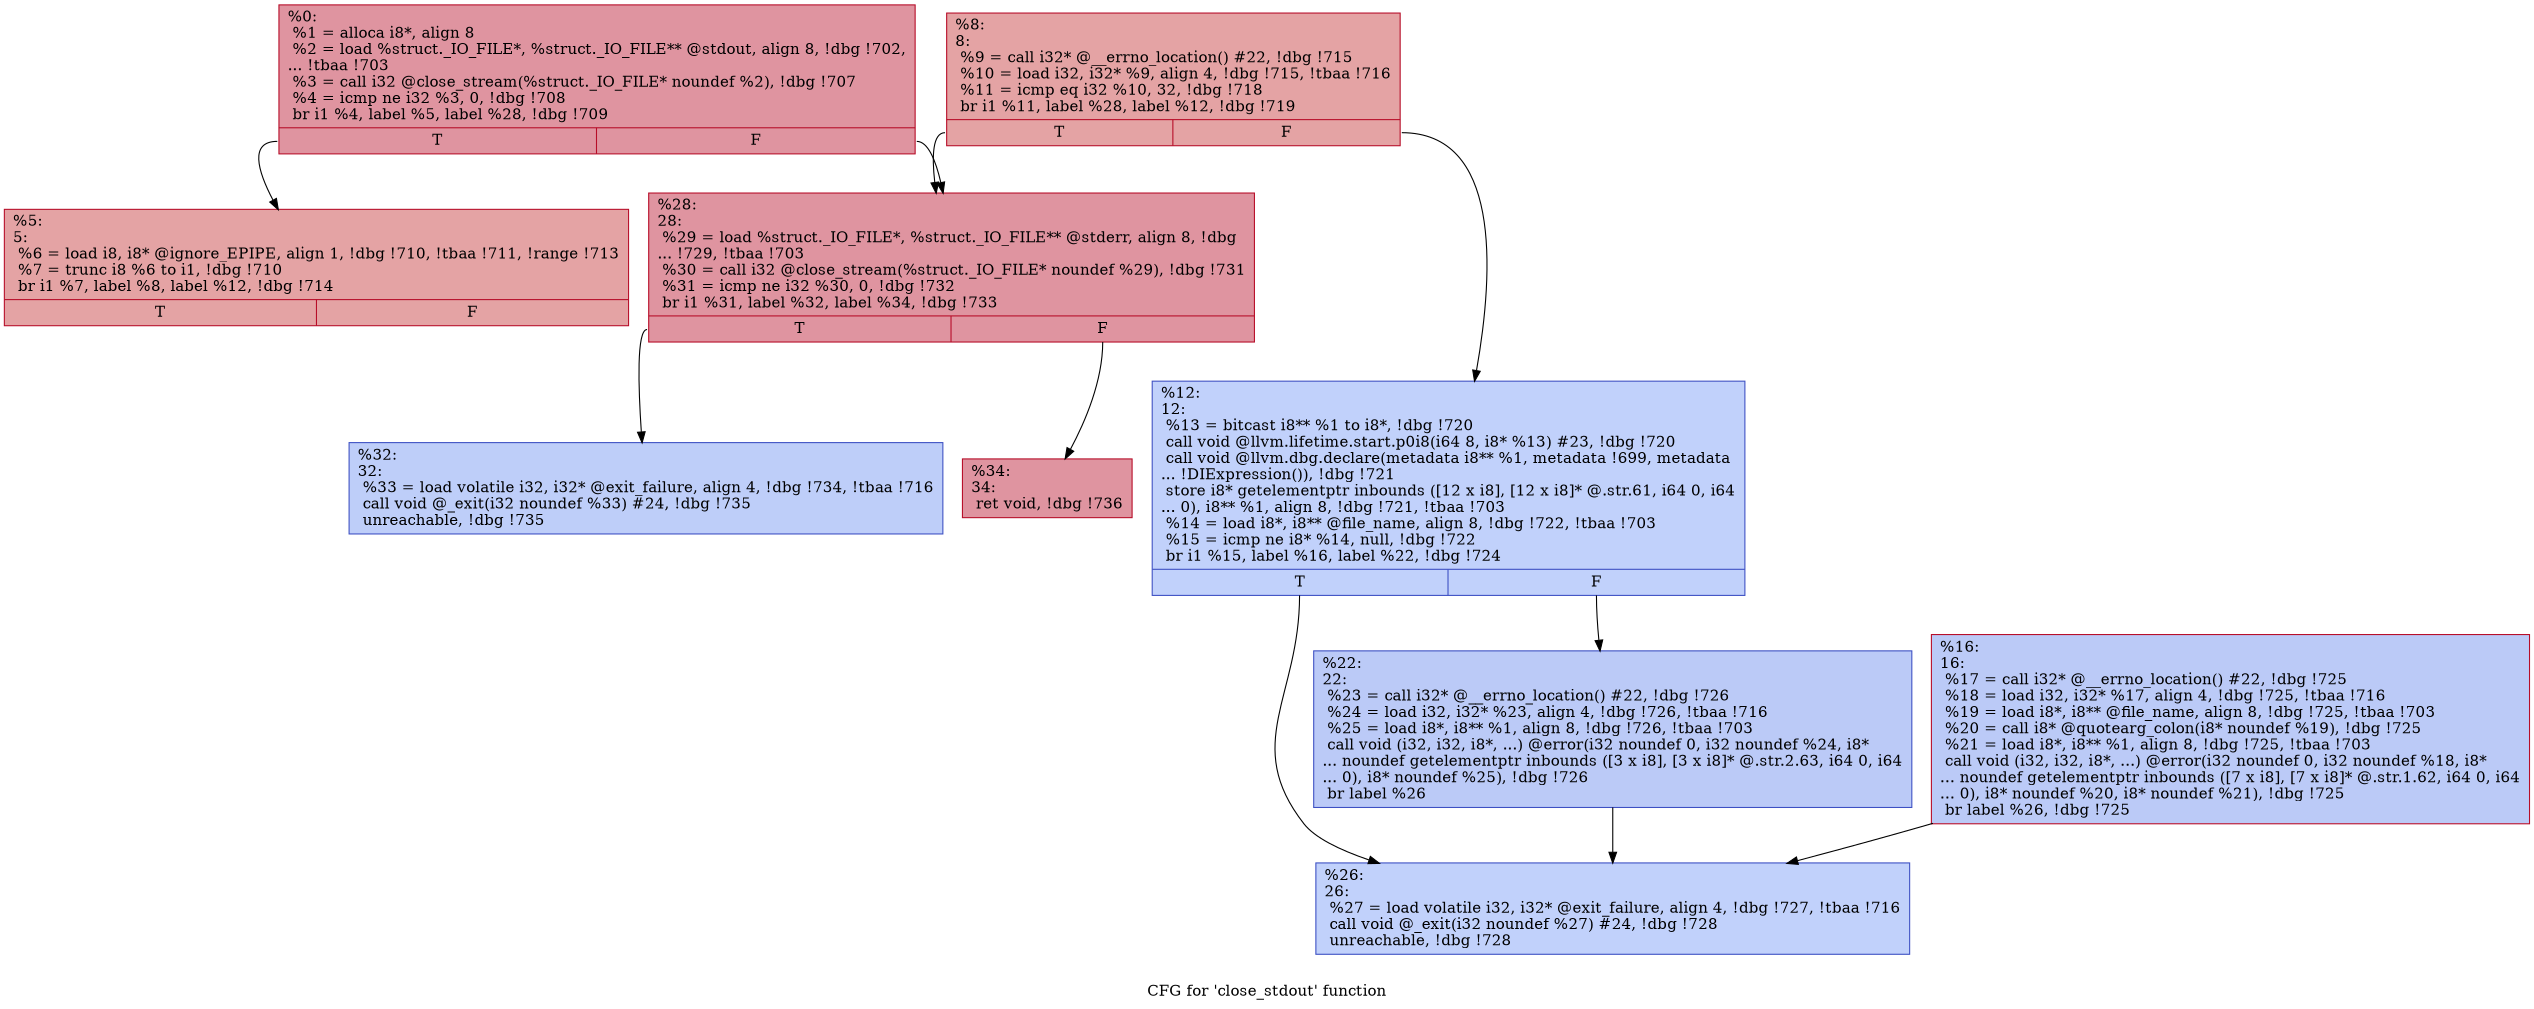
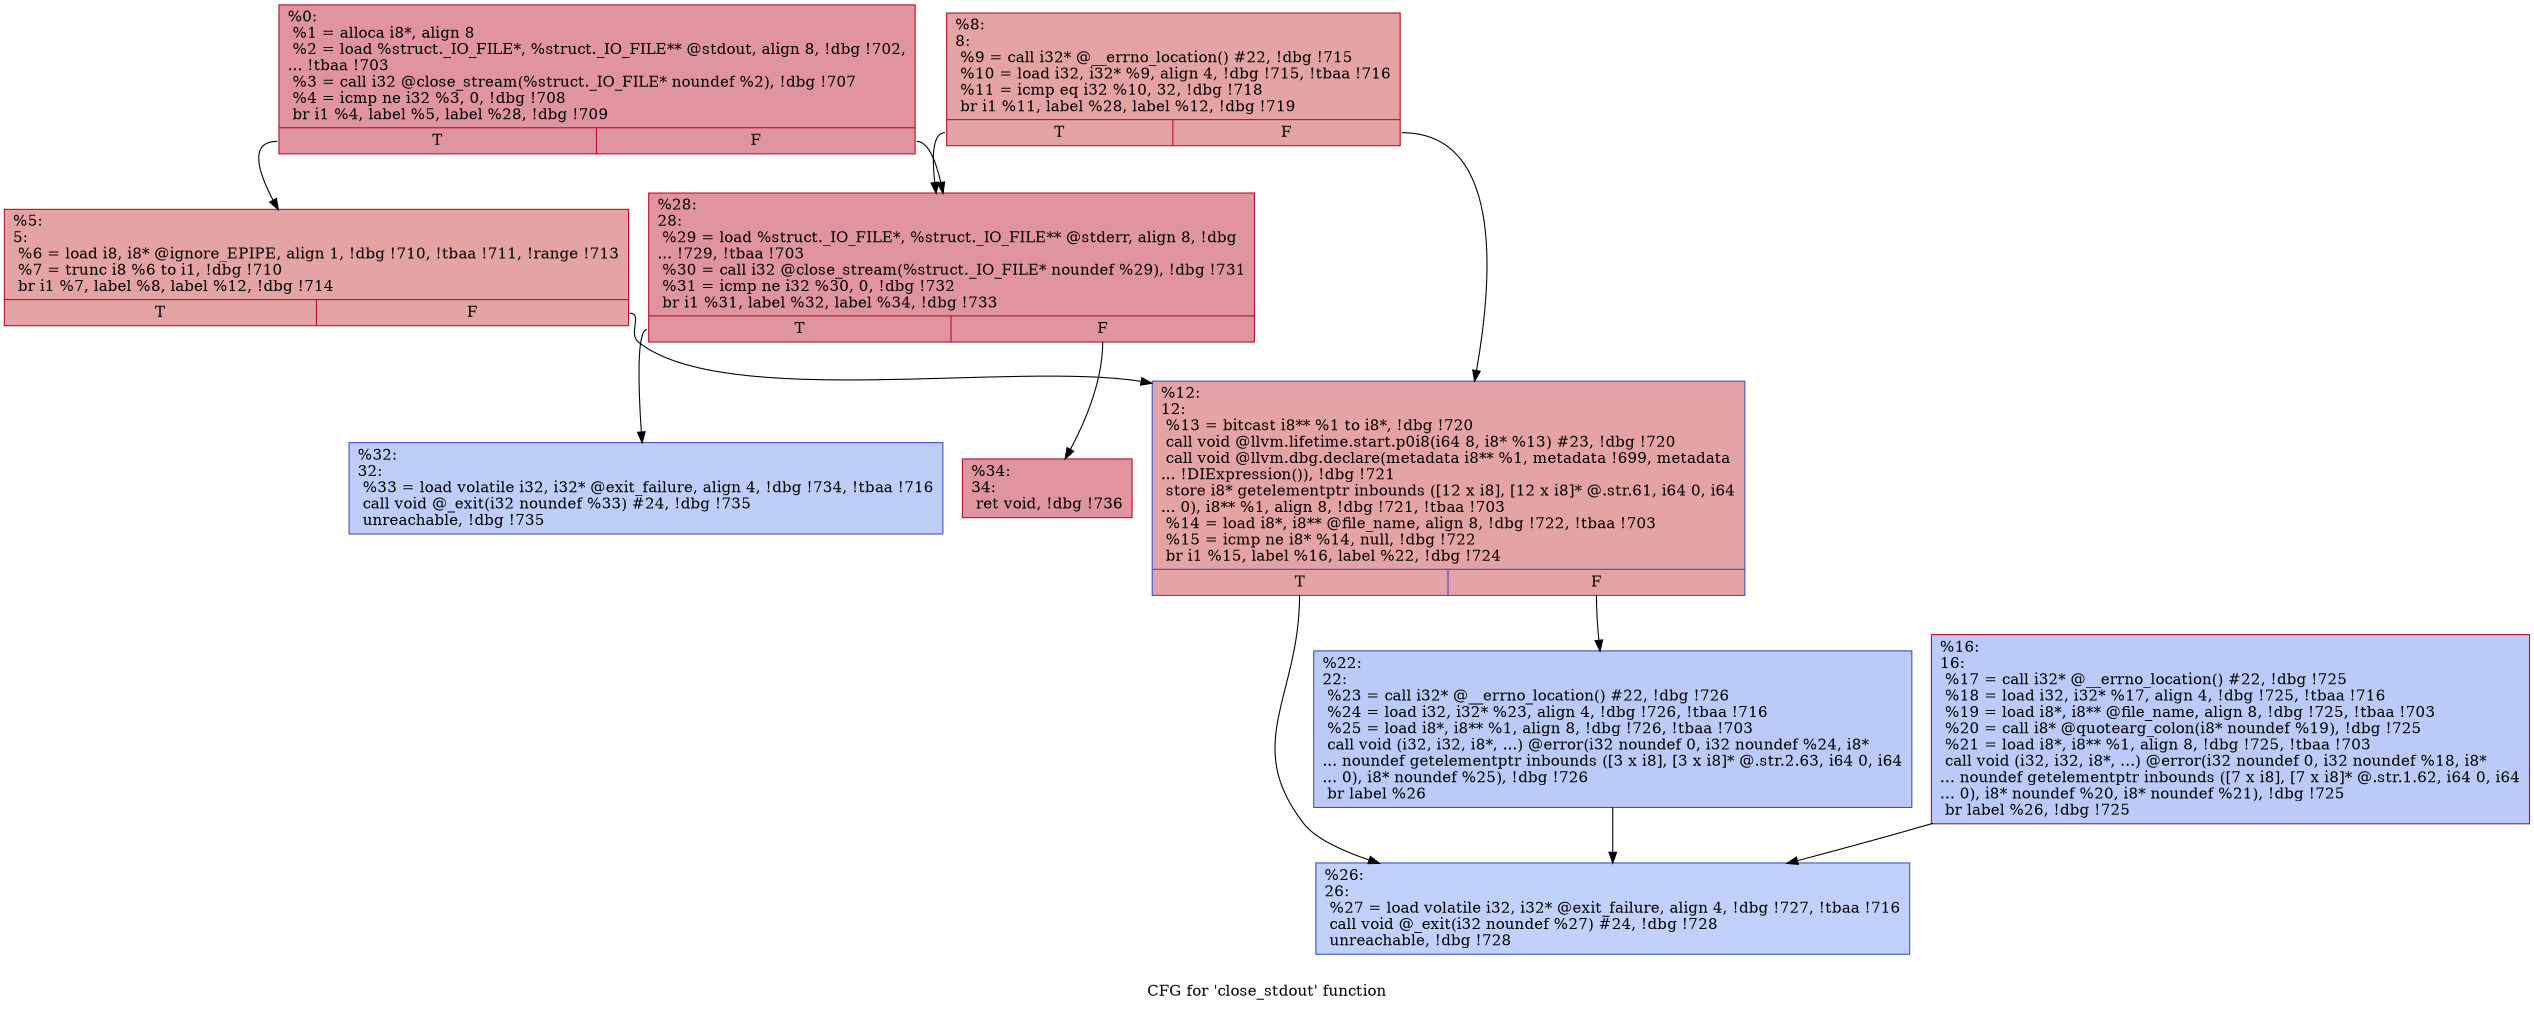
edge "%5:" -> "%12:": added
node "%12:": fillcolor #7396f570 -> #c32e3170
